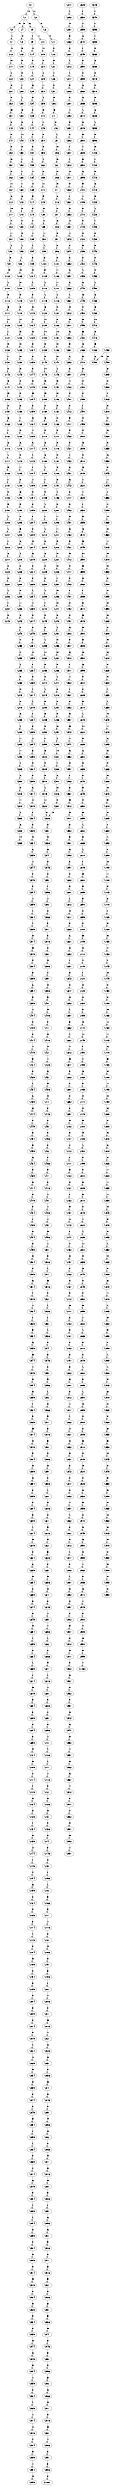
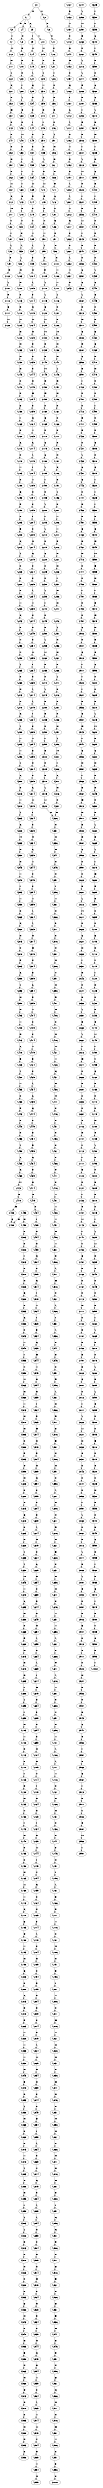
edge "S122" -> "S127": removed, label "V"
edge "S241" -> "S246": removed, label "T"
node "S338": added
